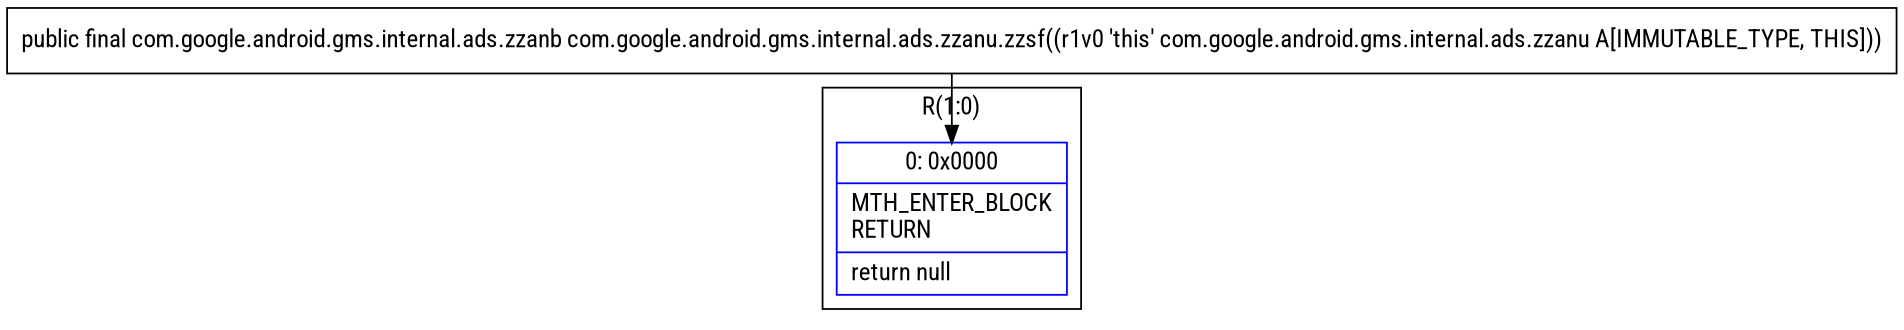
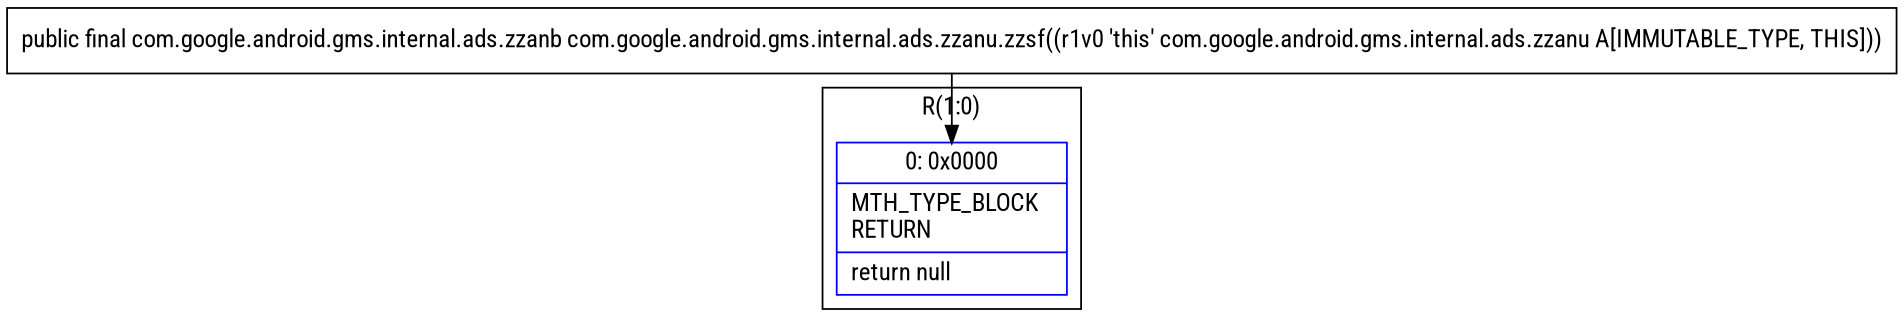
node "0: 0x0000": text "MTH_ENTER_BLOCK" -> "MTH_TYPE_BLOCK"
